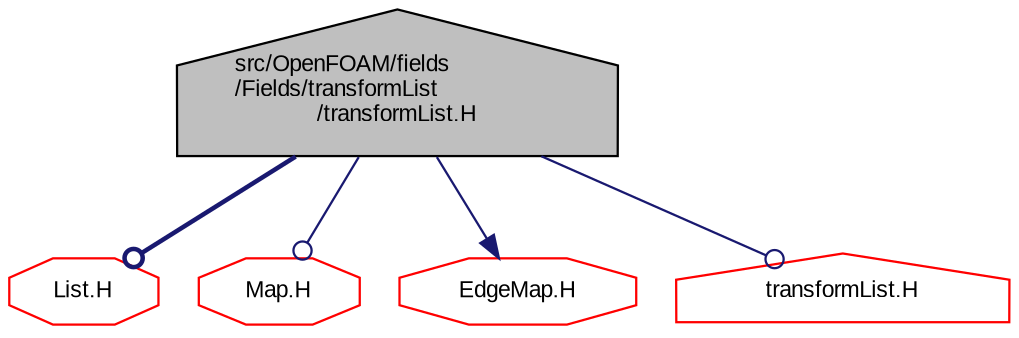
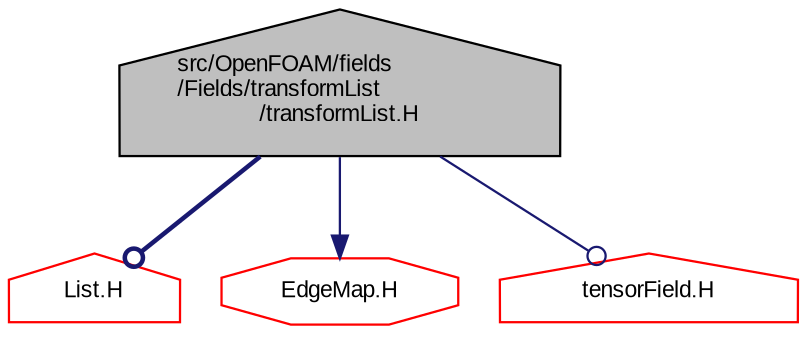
node "List.H": shape octagon -> house
node "Map.H": removed
node "transformList.H": label "transformList.H" -> "tensorField.H"
